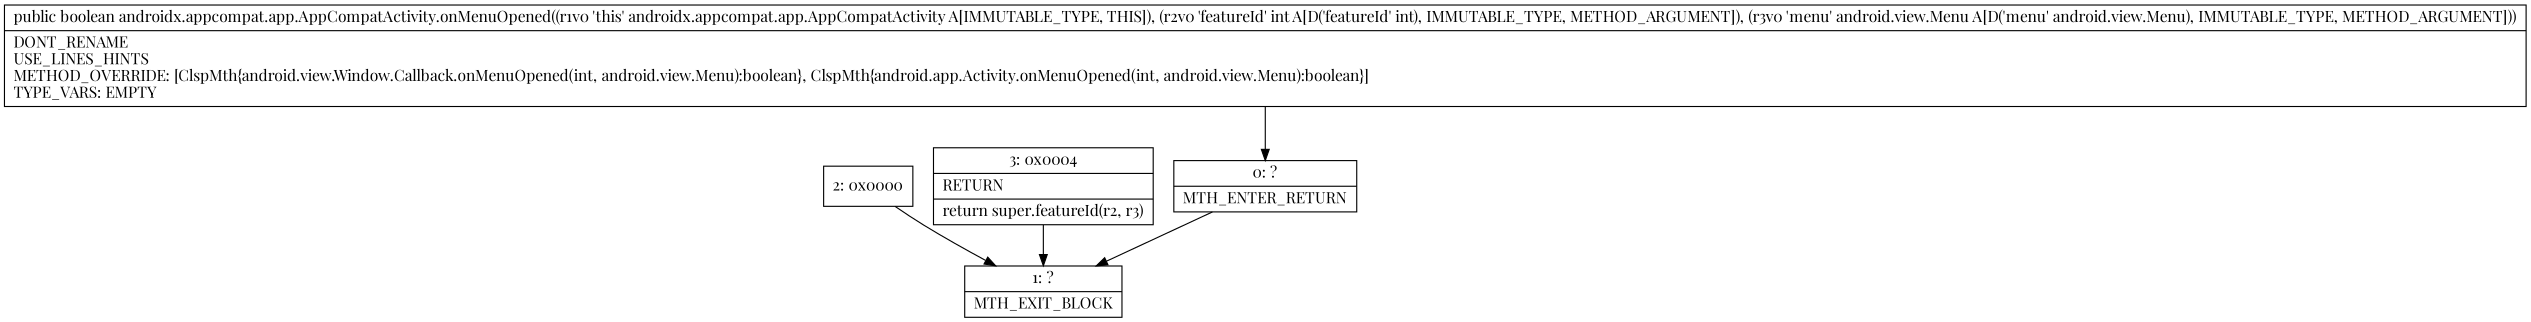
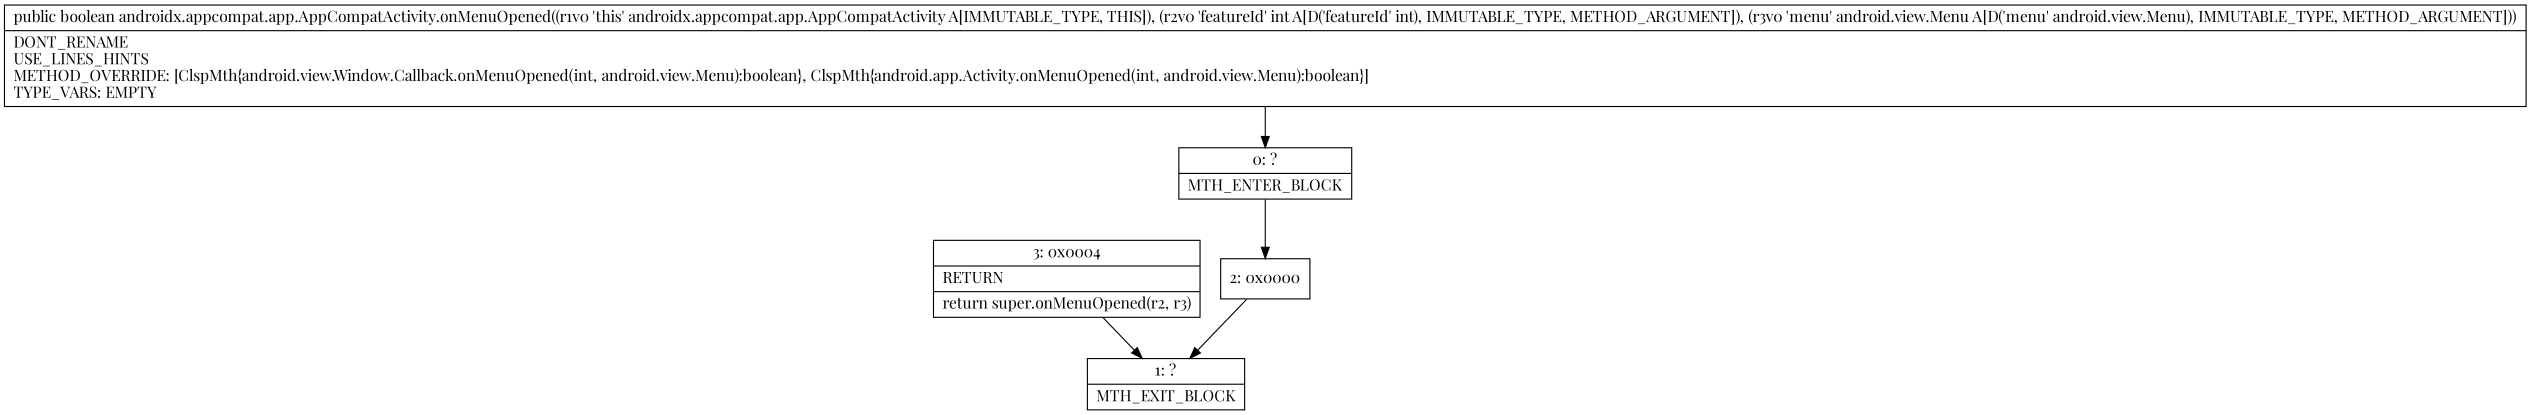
node "0: ?": text "MTH_ENTER_RETURN" -> "MTH_ENTER_BLOCK"
node "3: 0x0004": text "return super.featureId(r2, r3)" -> "return super.onMenuOpened(r2, r3)"
edge "0: ?" -> "1: ?": now "0: ?" -> "2: 0x0000"
